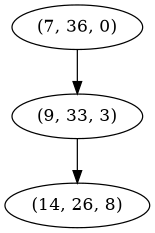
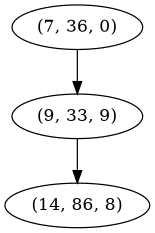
node "(9, 33, 3)": label "(9, 33, 3)" -> "(9, 33, 9)"
node "(14, 26, 8)": label "(14, 26, 8)" -> "(14, 86, 8)"
